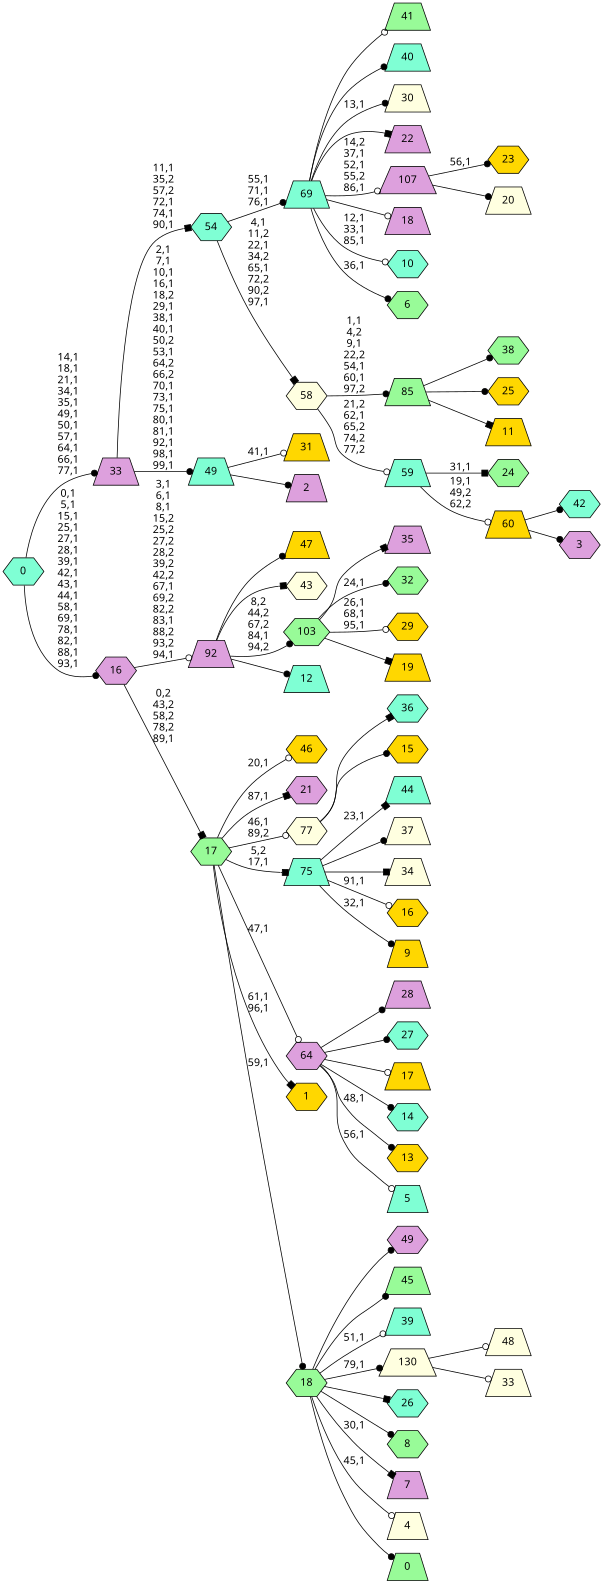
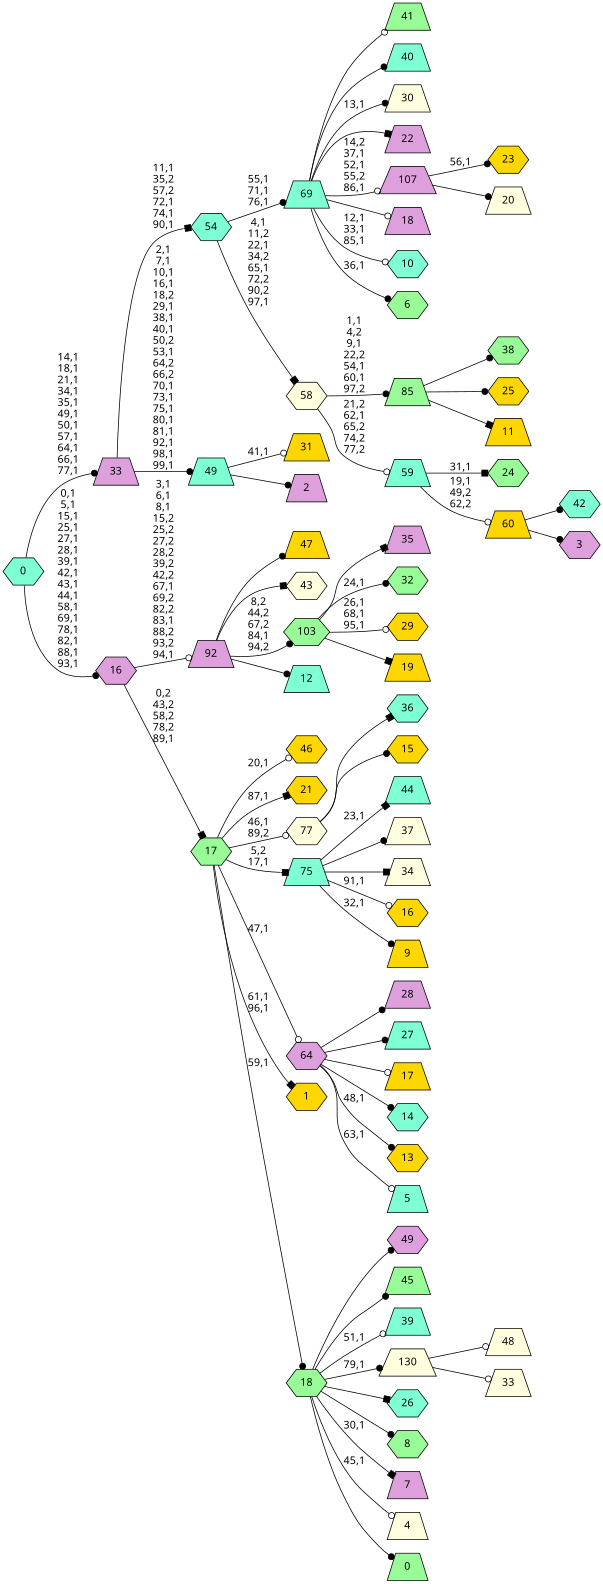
node "21": fillcolor plum -> gold
node "27": shape hexagon -> trapezium
edge "64" -> "5": label "56,1" -> "63,1"
